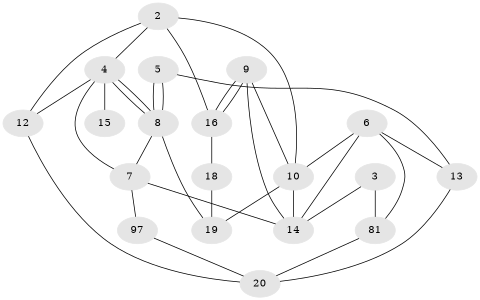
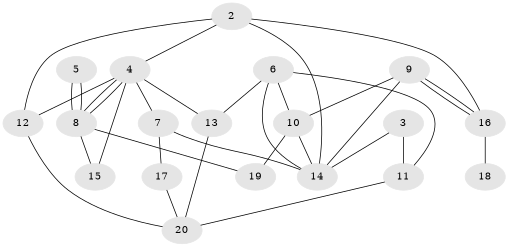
edge "2" -- "10": now "2" -- "14"
edge "5" -- "13": now "4" -- "13"
edge "8" -- "7": now "8" -- "15"
edge "18" -- "19": removed
node "97": label "97" -> "17"
node "81": label "81" -> "11"
